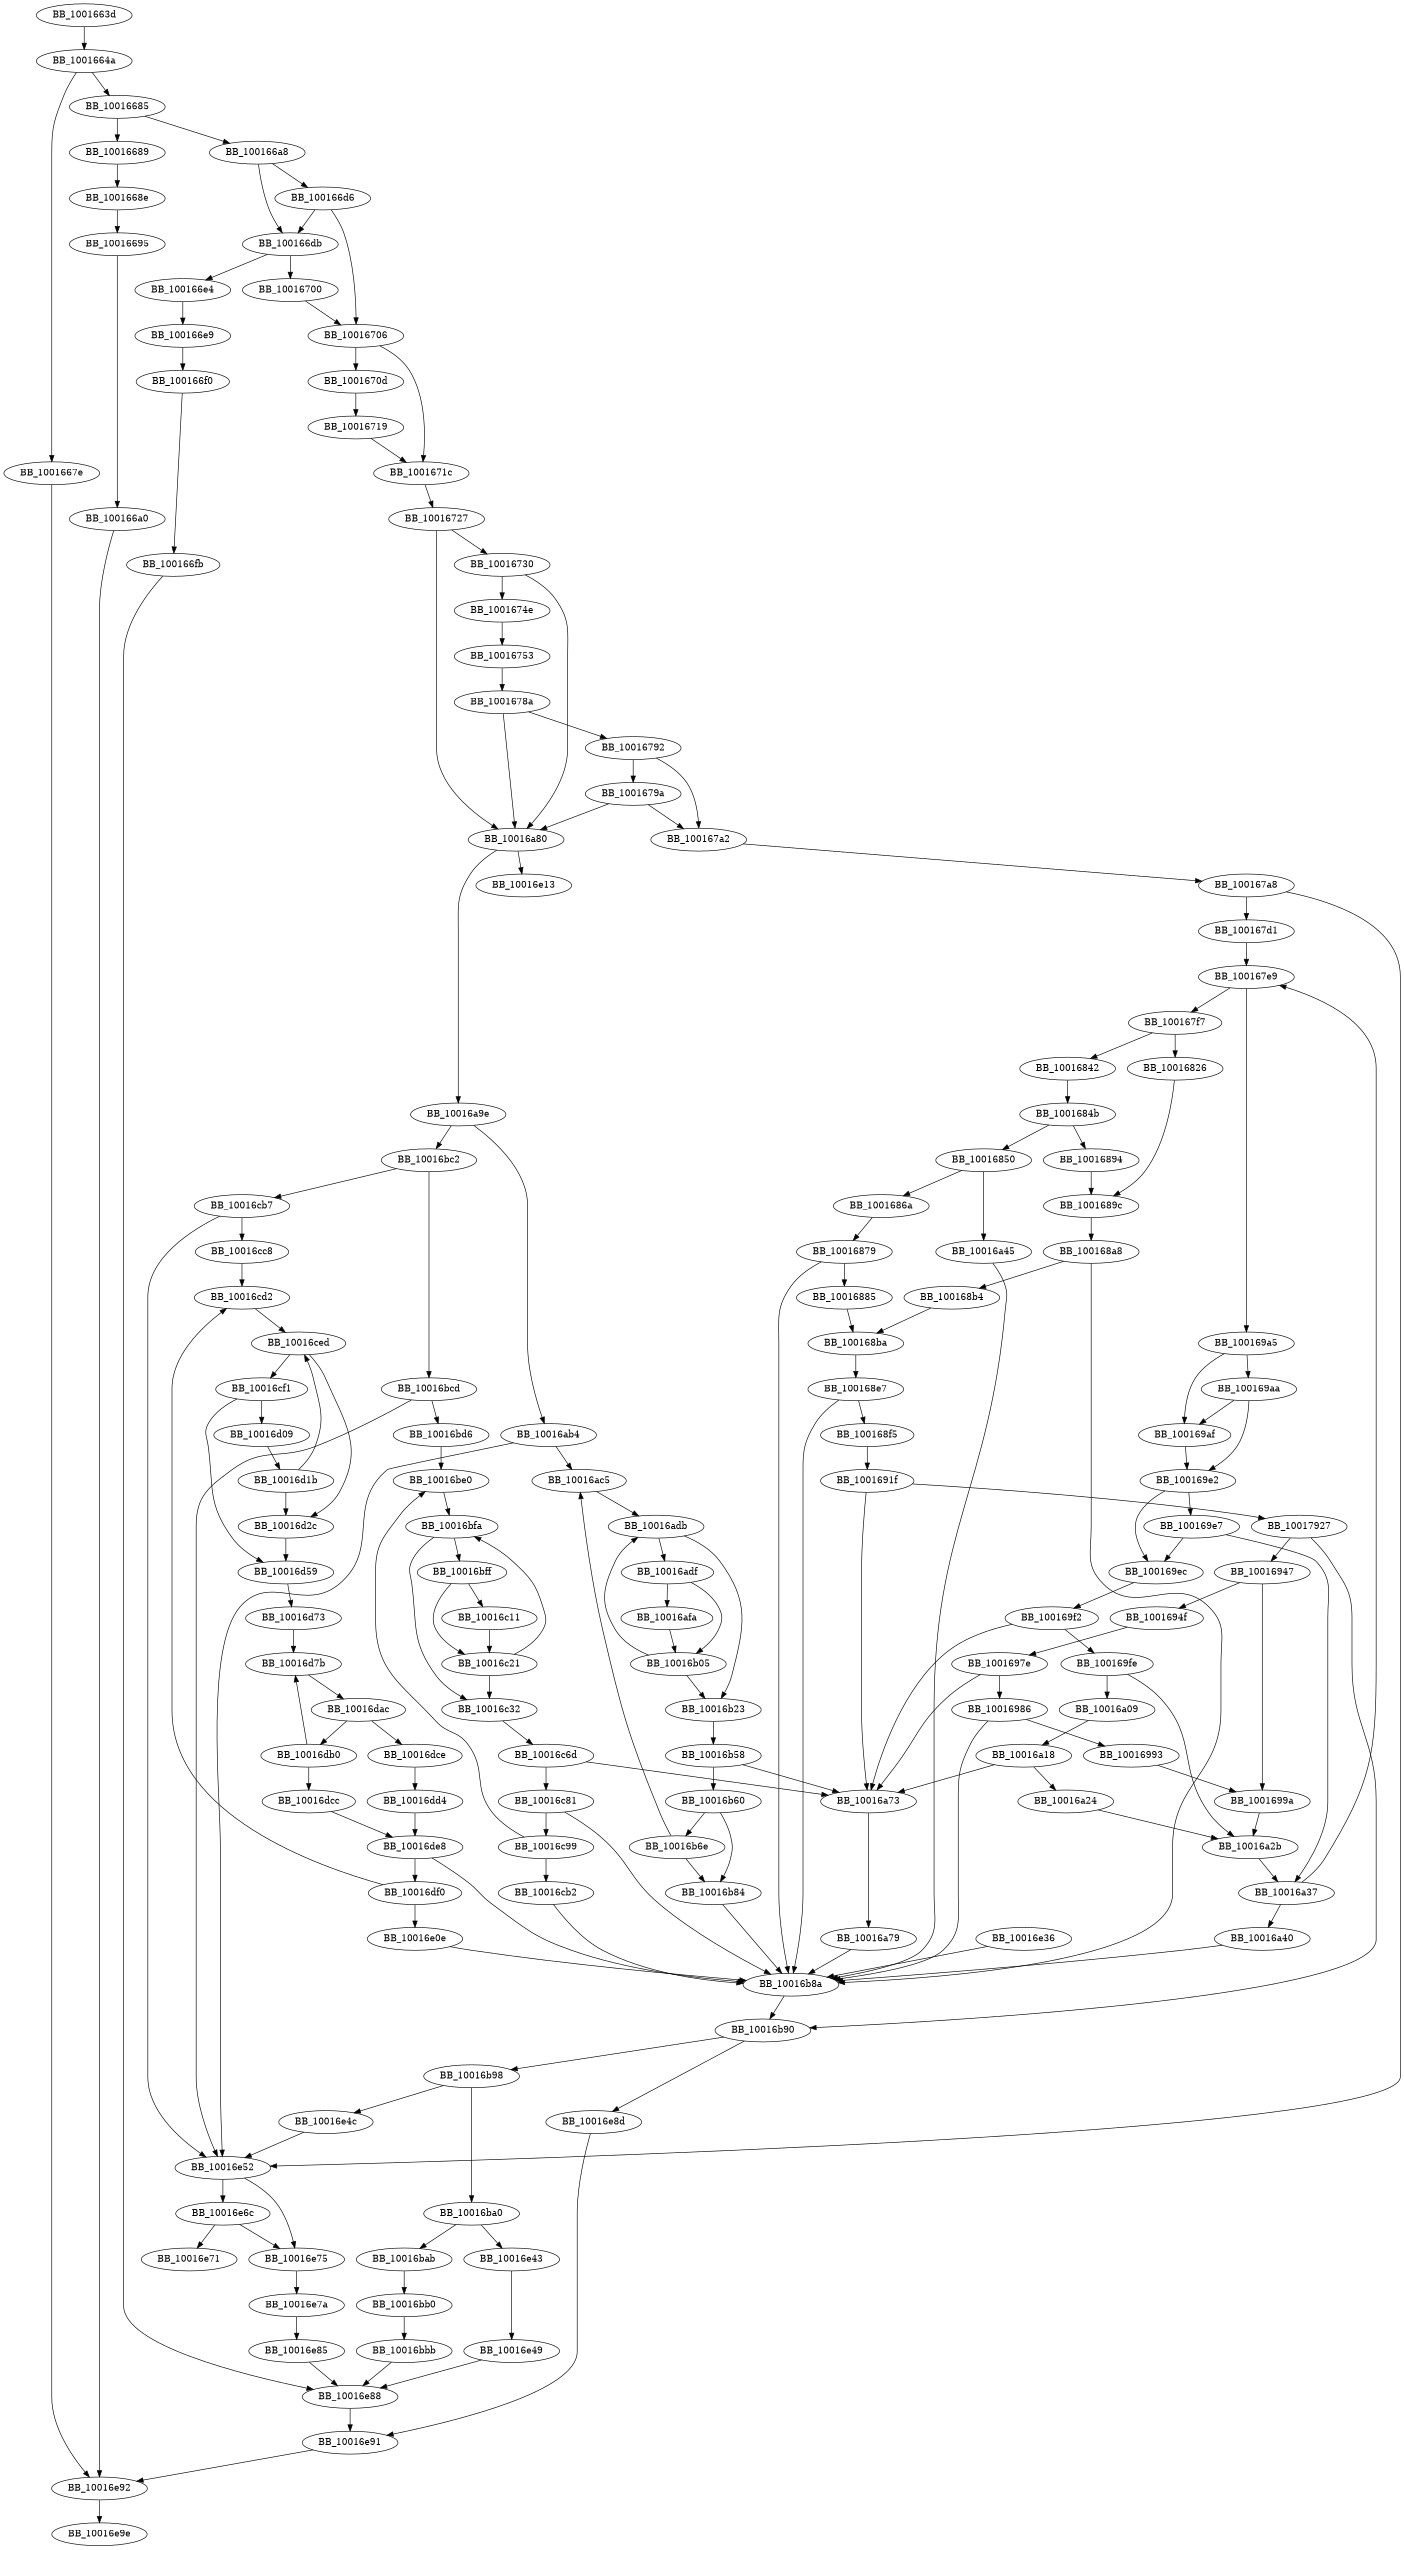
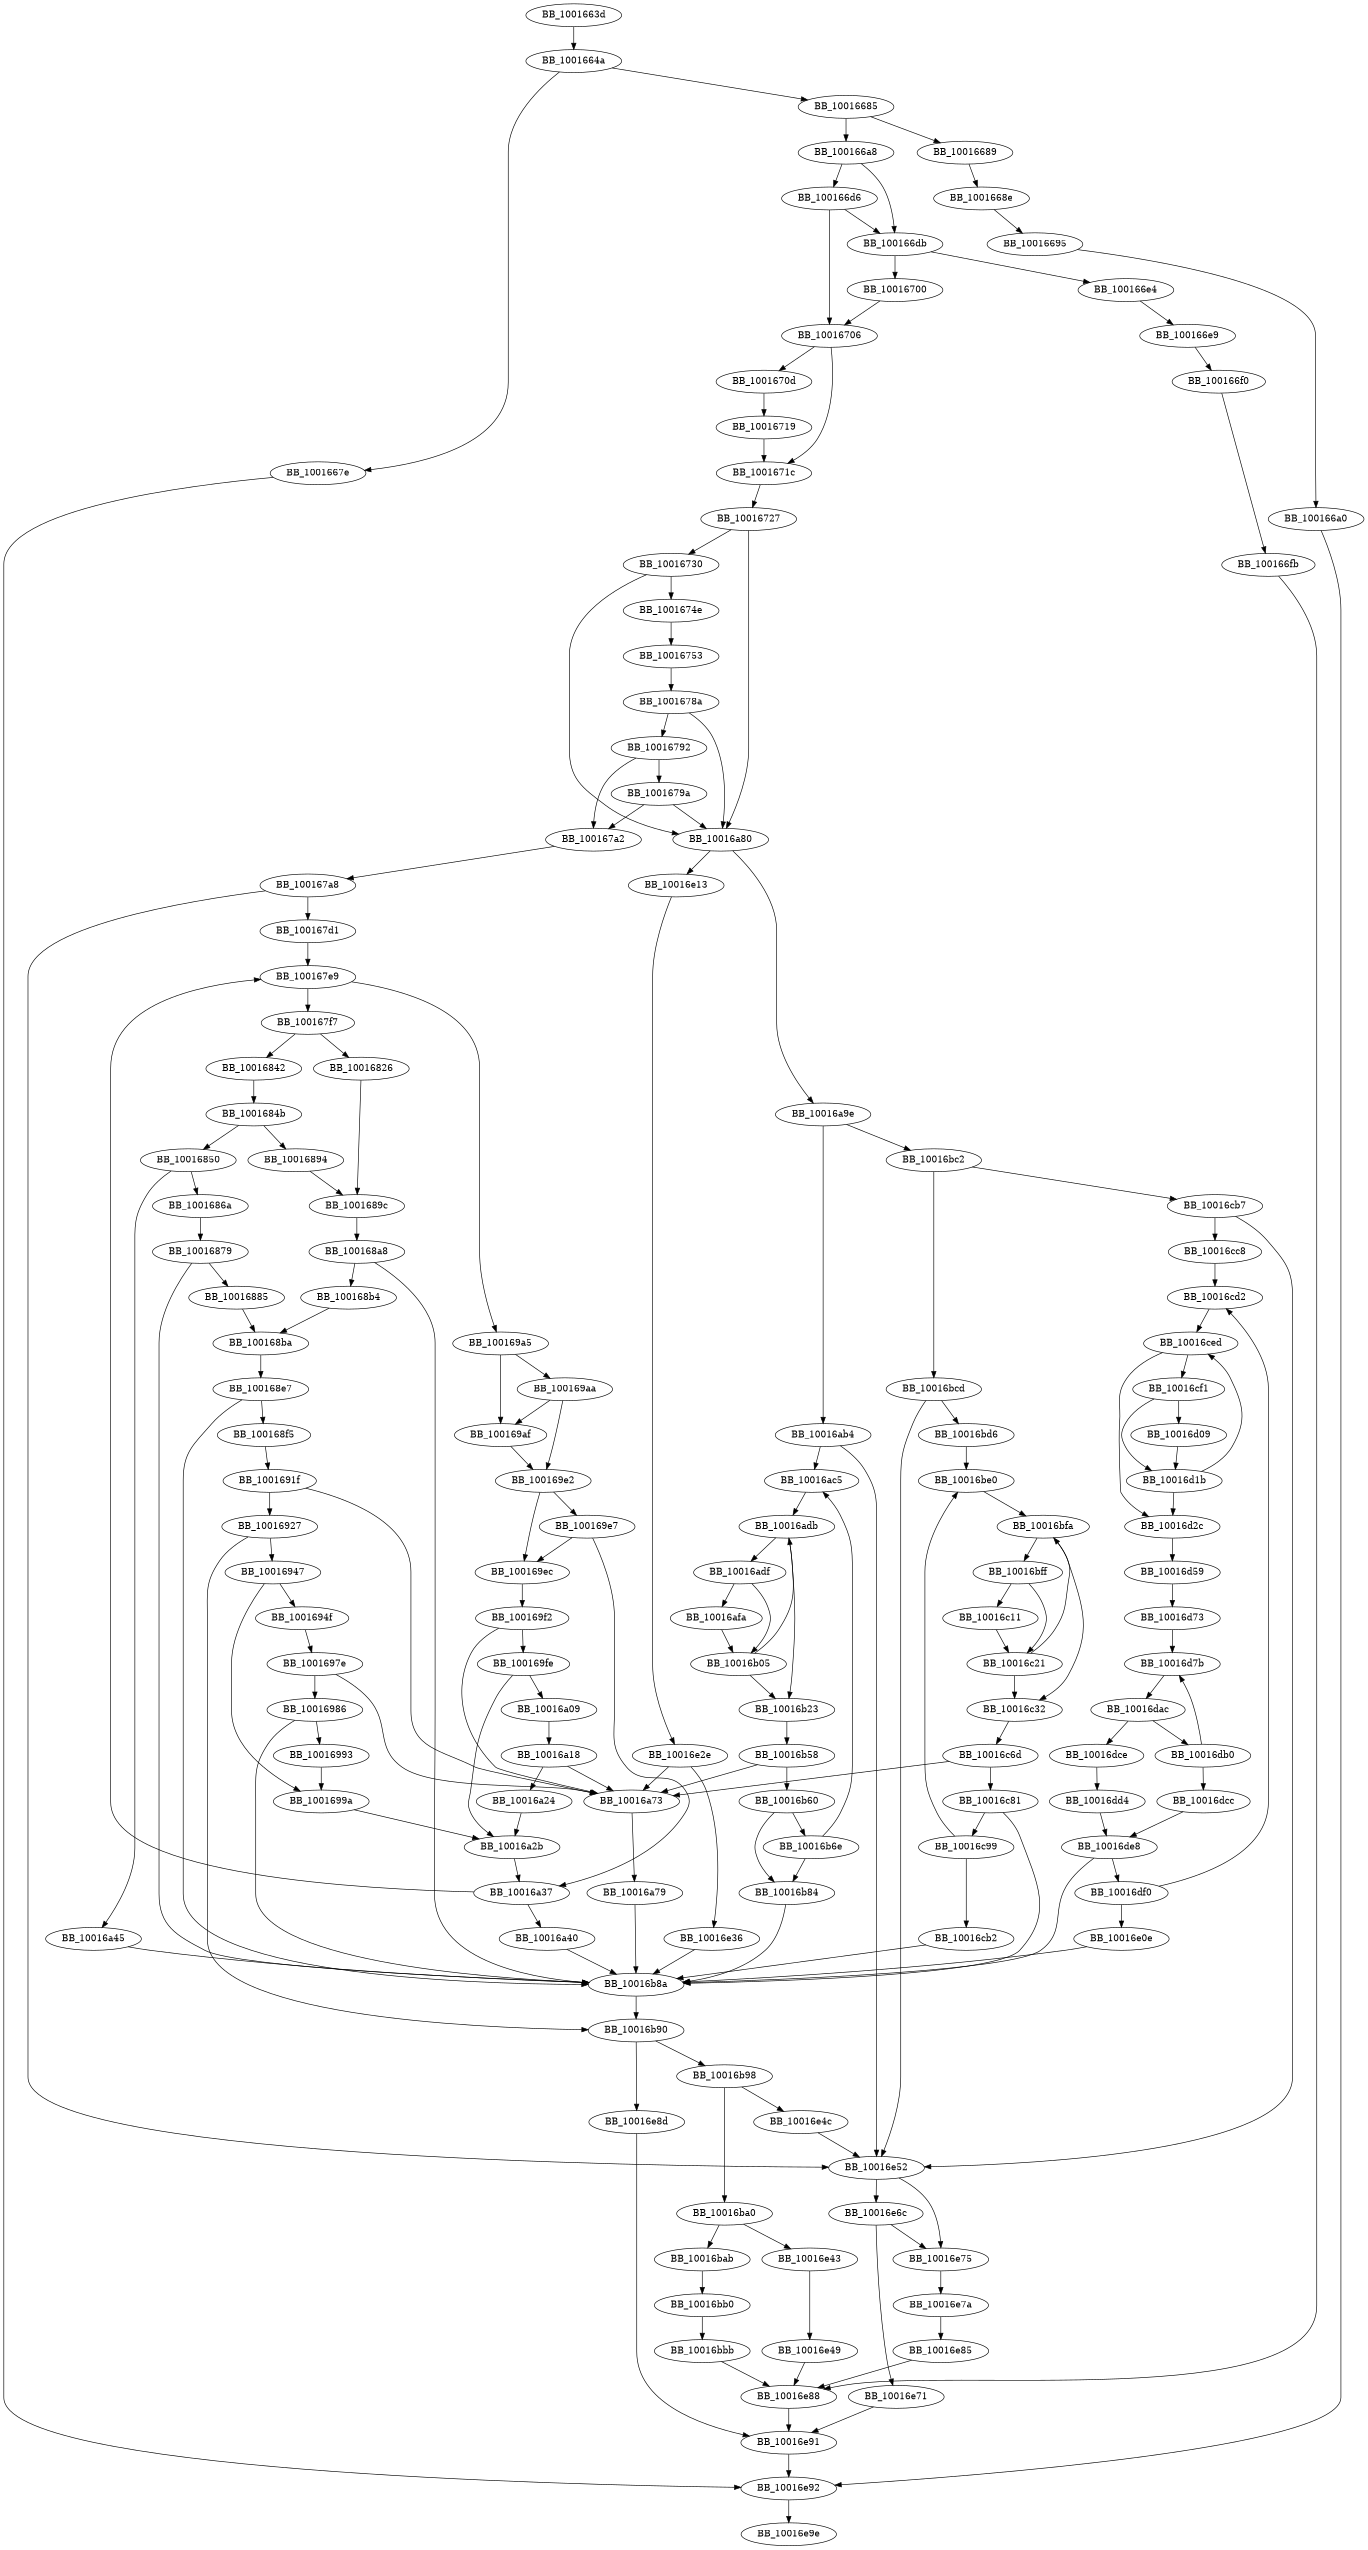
edge "BB_10016cf1" -> "BB_10016d59": now "BB_10016cf1" -> "BB_10016d1b"
node "BB_10017927": label "BB_10017927" -> "BB_10016927"
node "BB_10016e2e": added
edge "BB_10016e71" -> "BB_10016e91": added
